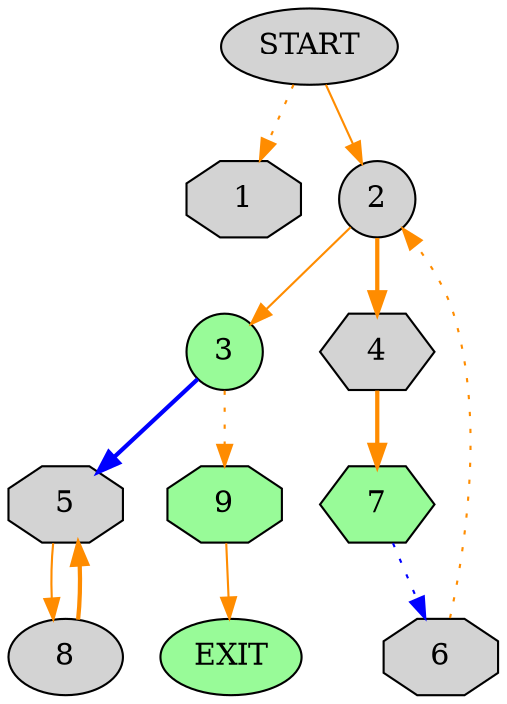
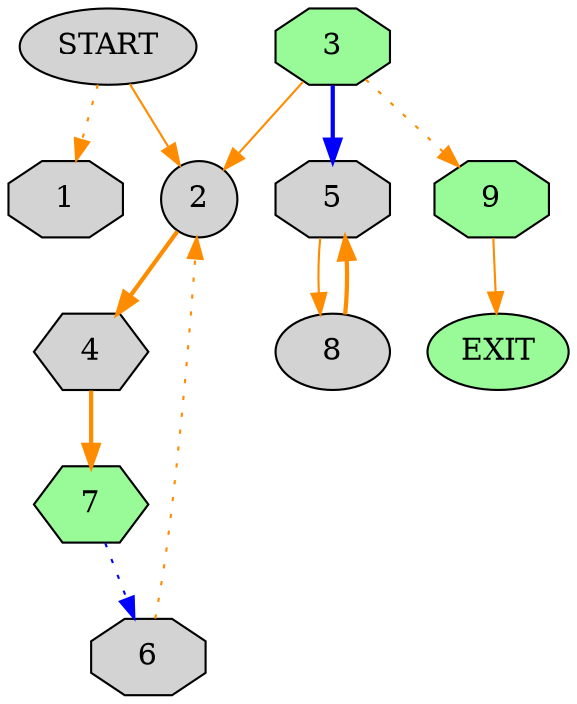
edge "2" -> "3": reversed
node "3": shape circle -> octagon
